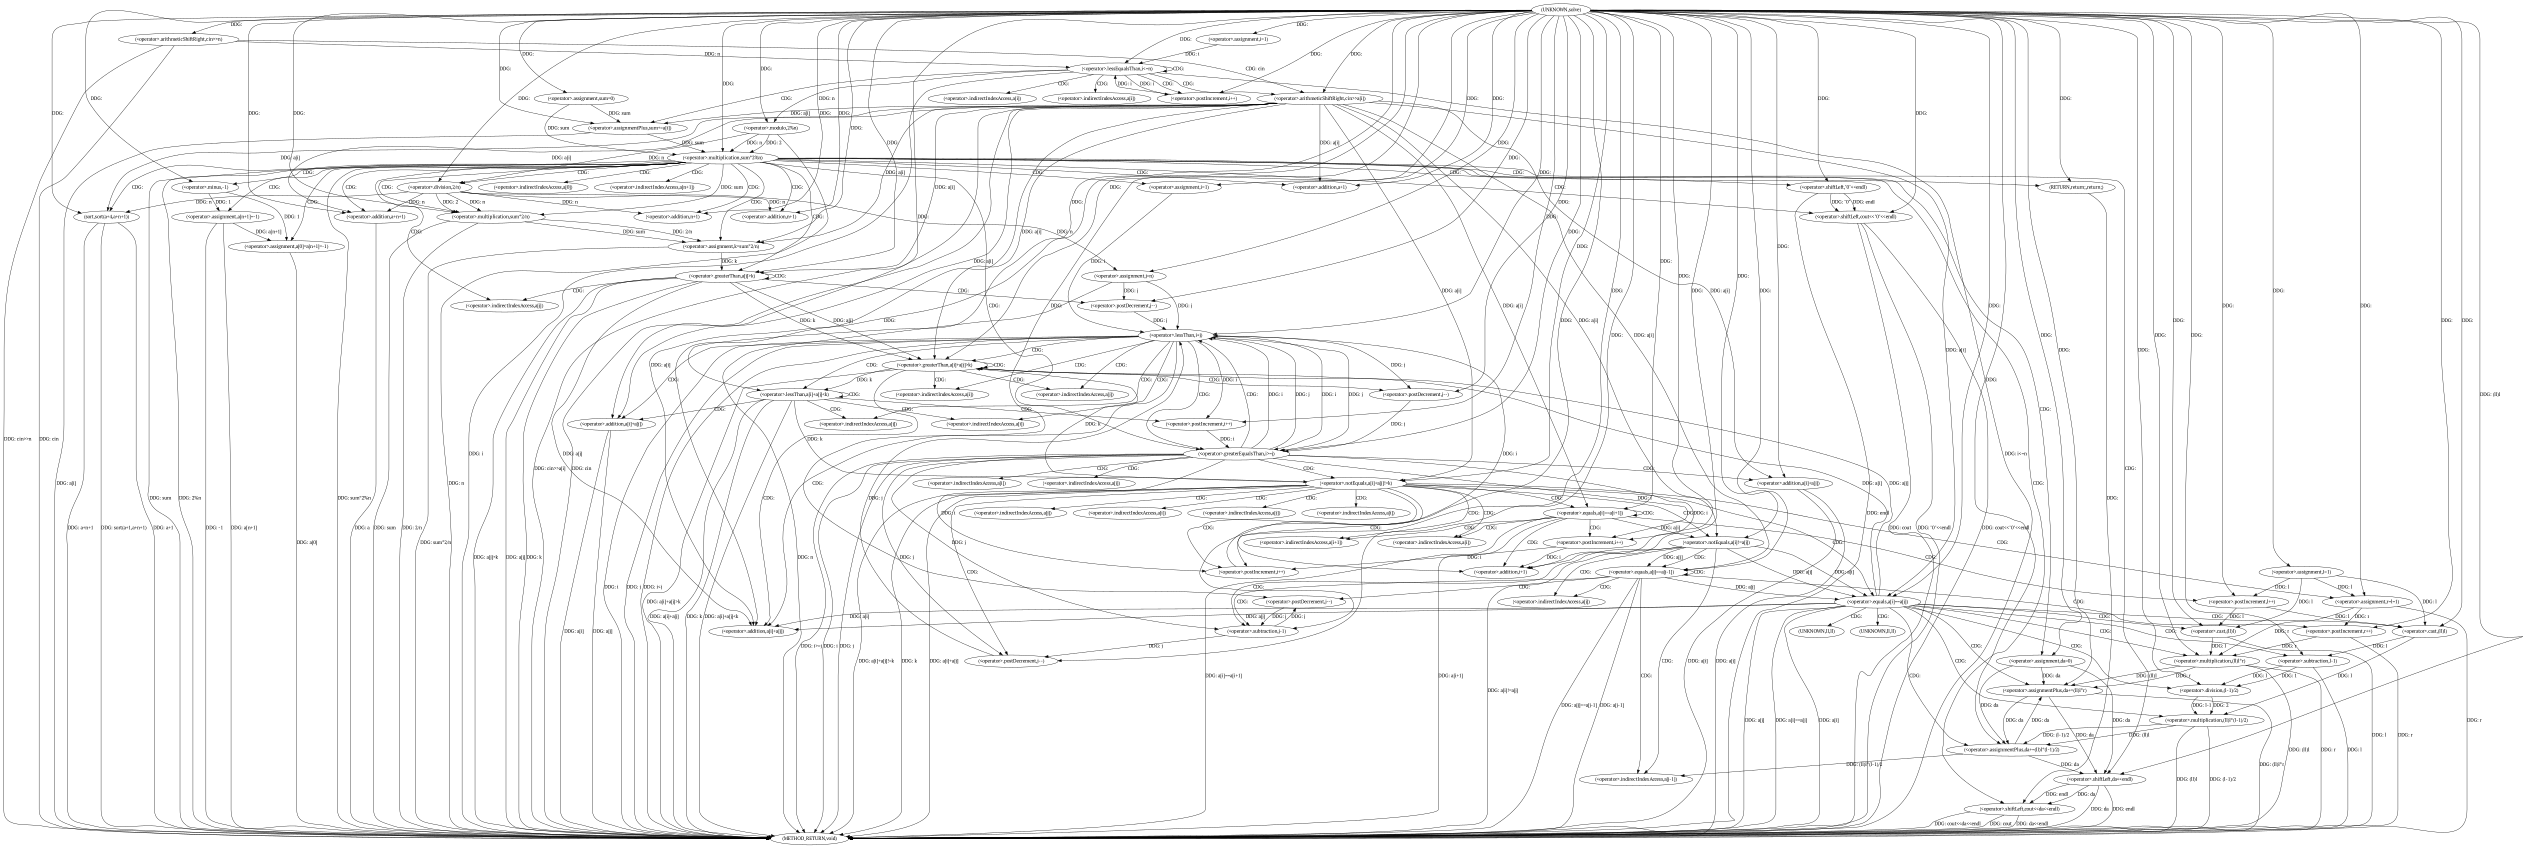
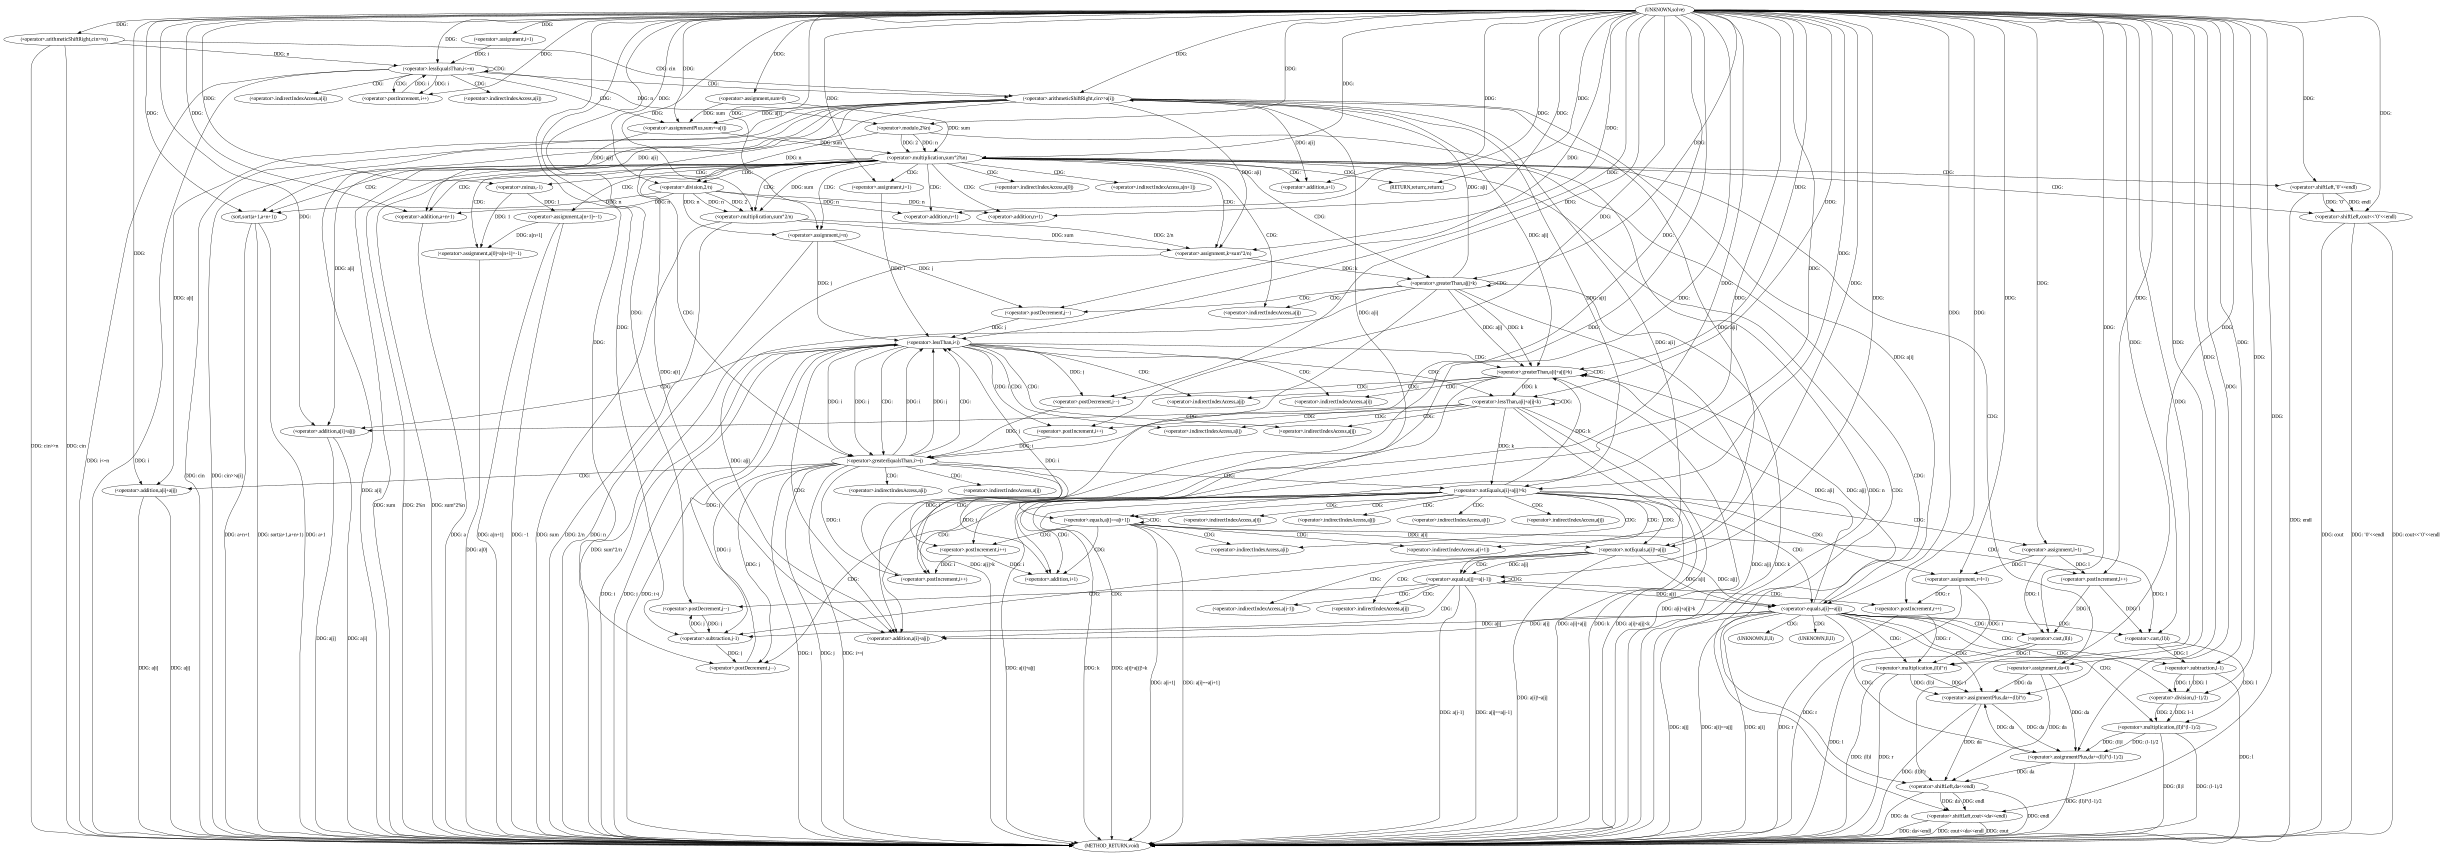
edge "(<operator>.arithmeticShiftRight,cin>>a[i])" -> "(<operator>.greaterThan,a[j]>k)": reversed
edge "(<operator>.multiplication,sum*2%n)" -> "(<operator>.assignment,j=n)": added, label "CDG:"
node "(sort,sort(a+4,a+n+1))": label "(sort,sort(a+4,a+n+1))" -> "(sort,sort(a+1,a+n+1))"
edge "(UNKNOWN,solve)" -> "(<operator>.shiftLeft,da<<endl)": label "DDG: (ll)l" -> "DDG: "
edge "(<operator>.notEquals,a[i]+a[j]!=k)" -> "(<operator>.assignment,l=1)": added, label "CDG:"
edge "(RETURN,return;,return;)" -> "(<operator>.shiftLeft,cout<<da<<endl)": now "(UNKNOWN,solve)" -> "(<operator>.shiftLeft,cout<<da<<endl)"
edge "(<operator>.assignmentPlus,da+=(ll)l*(l-1)/2)" -> "(<operator>.indirectIndexAccess,a[j-1])": now "(<operator>.assignmentPlus,da+=(ll)l*(l-1)/2)" -> "(METHOD_RETURN,void)"
